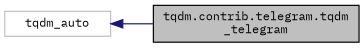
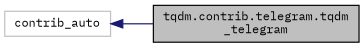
node "tqdm_auto": label "tqdm_auto" -> "contrib_auto"
